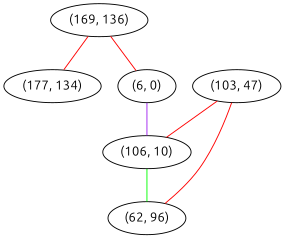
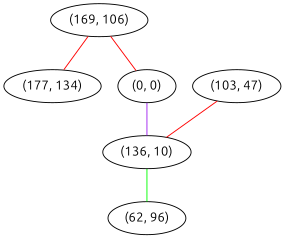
node "(169, 136)": label "(169, 136)" -> "(169, 106)"
node "(6, 0)": label "(6, 0)" -> "(0, 0)"
node "(106, 10)": label "(106, 10)" -> "(136, 10)"
edge "(103, 47)" -- "(62, 96)": removed
